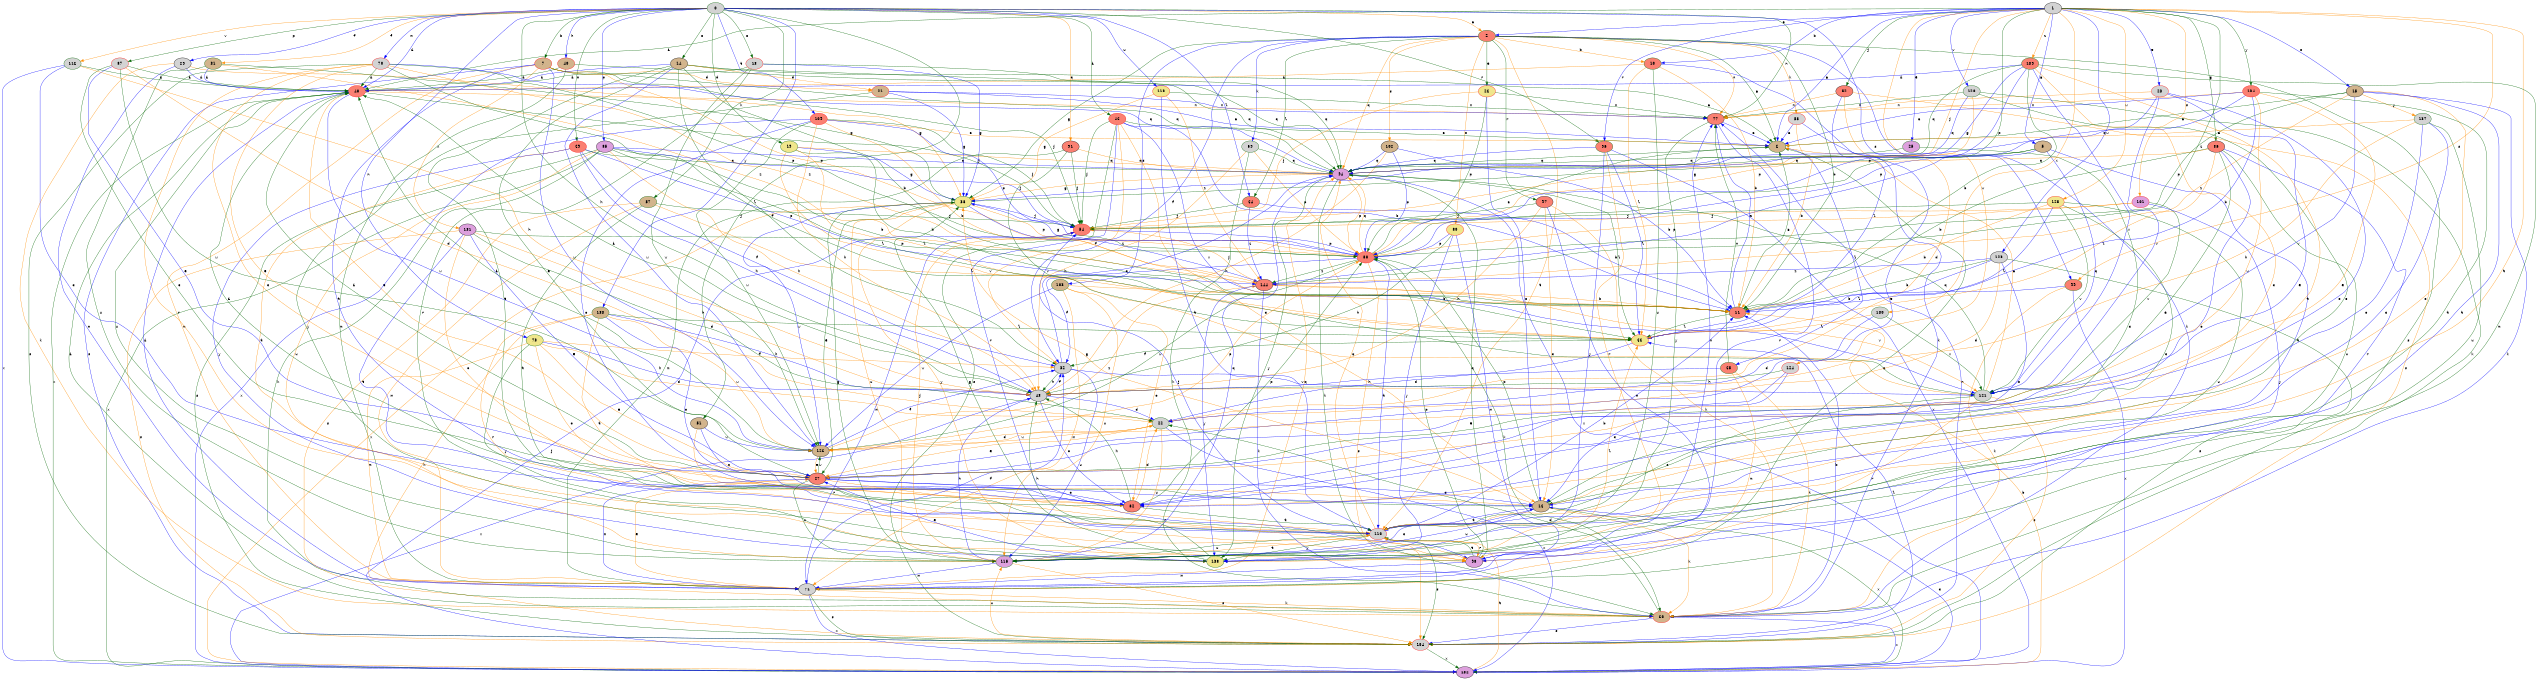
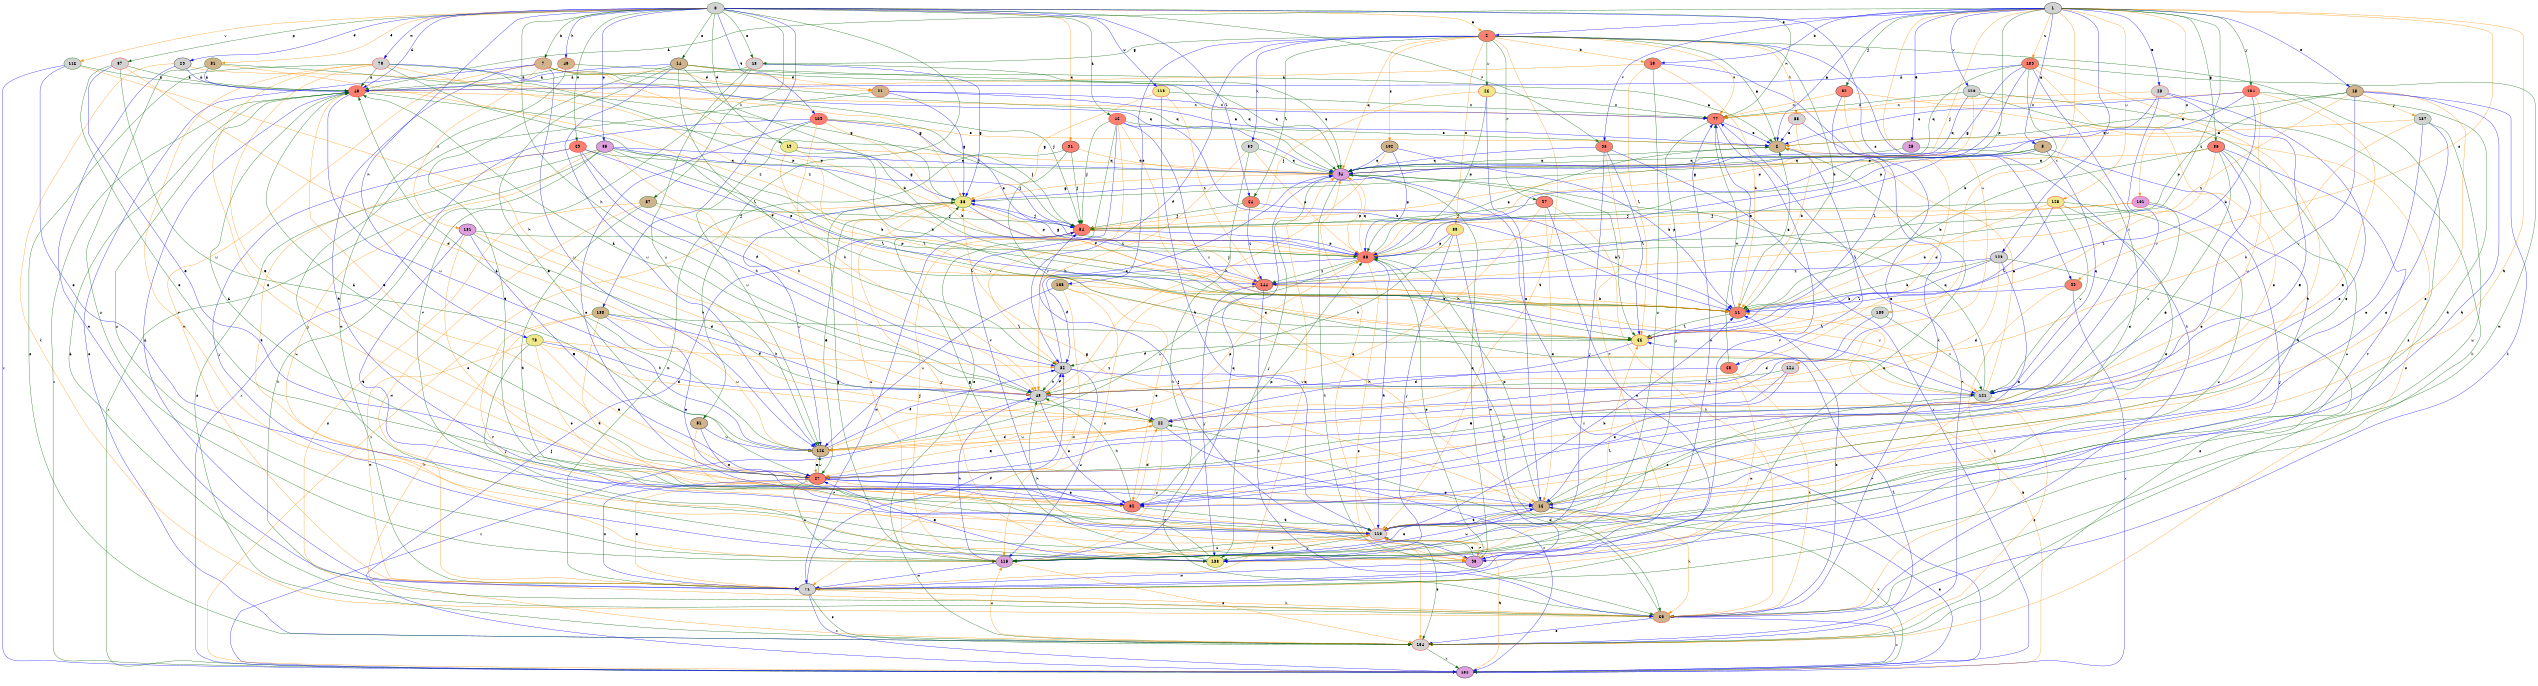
edge "2" -> "38": now "2" -> "13"
edge "2" -> "26": label "e" -> "w"
edge "131" -> "104": removed, label "s"
